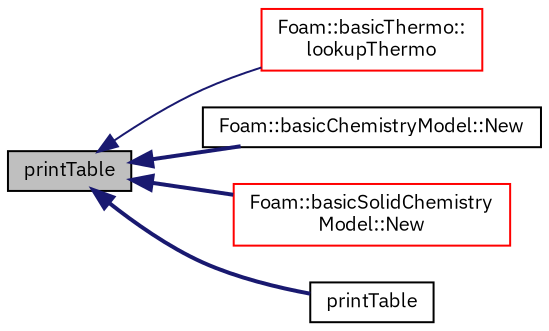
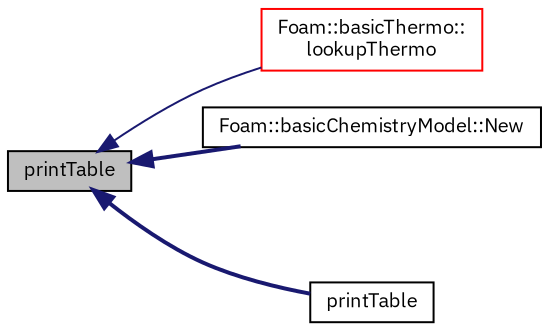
node "Foam::basicSolidChemistry Model::New": removed
